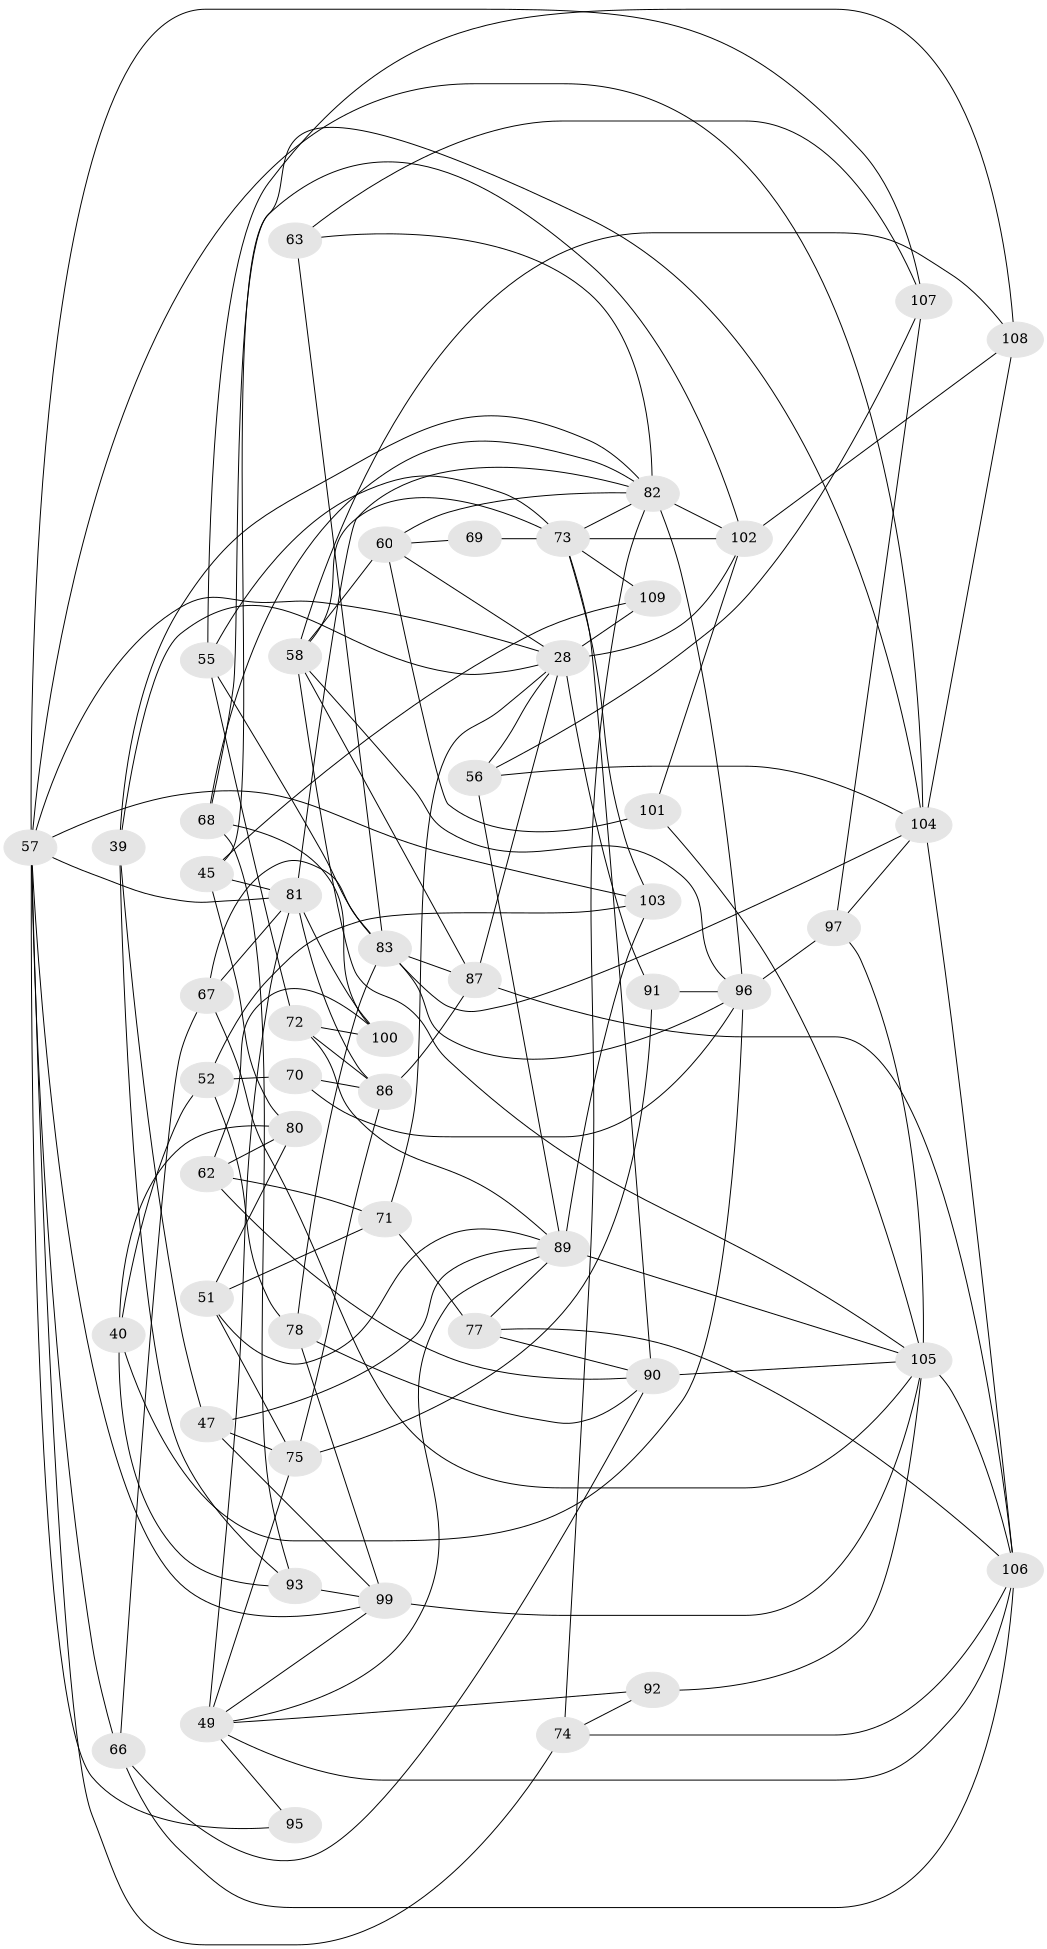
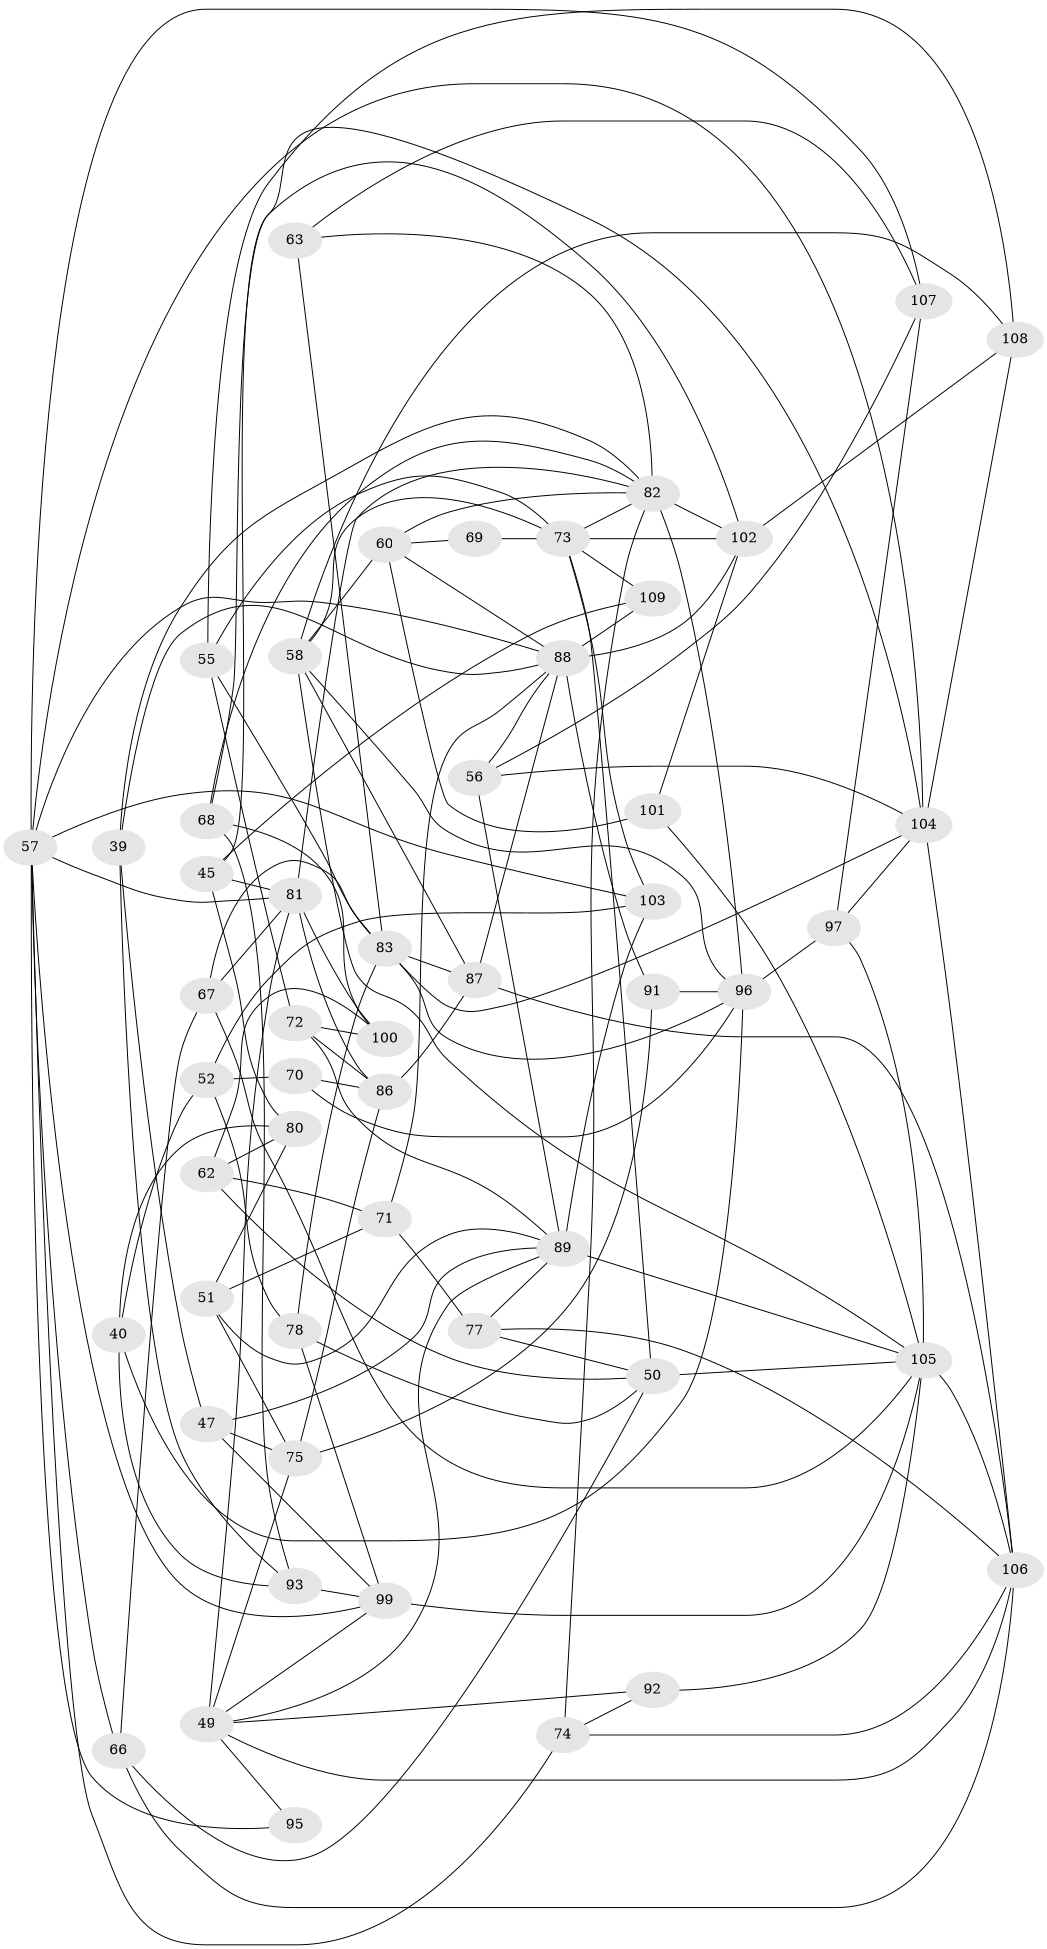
node "28": label "28" -> "88"
node "90": label "90" -> "50"
